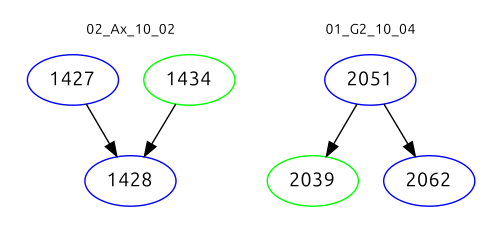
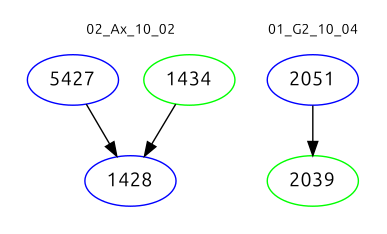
node "1427": label "1427" -> "5427"
node "2062": removed
